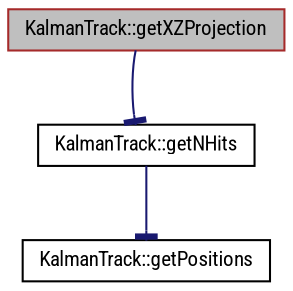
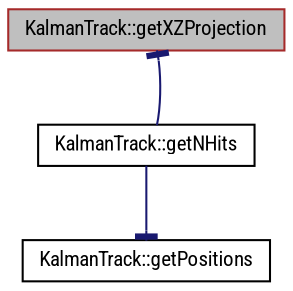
edge "KalmanTrack::getXZProjection" -> "KalmanTrack::getNHits": reversed
